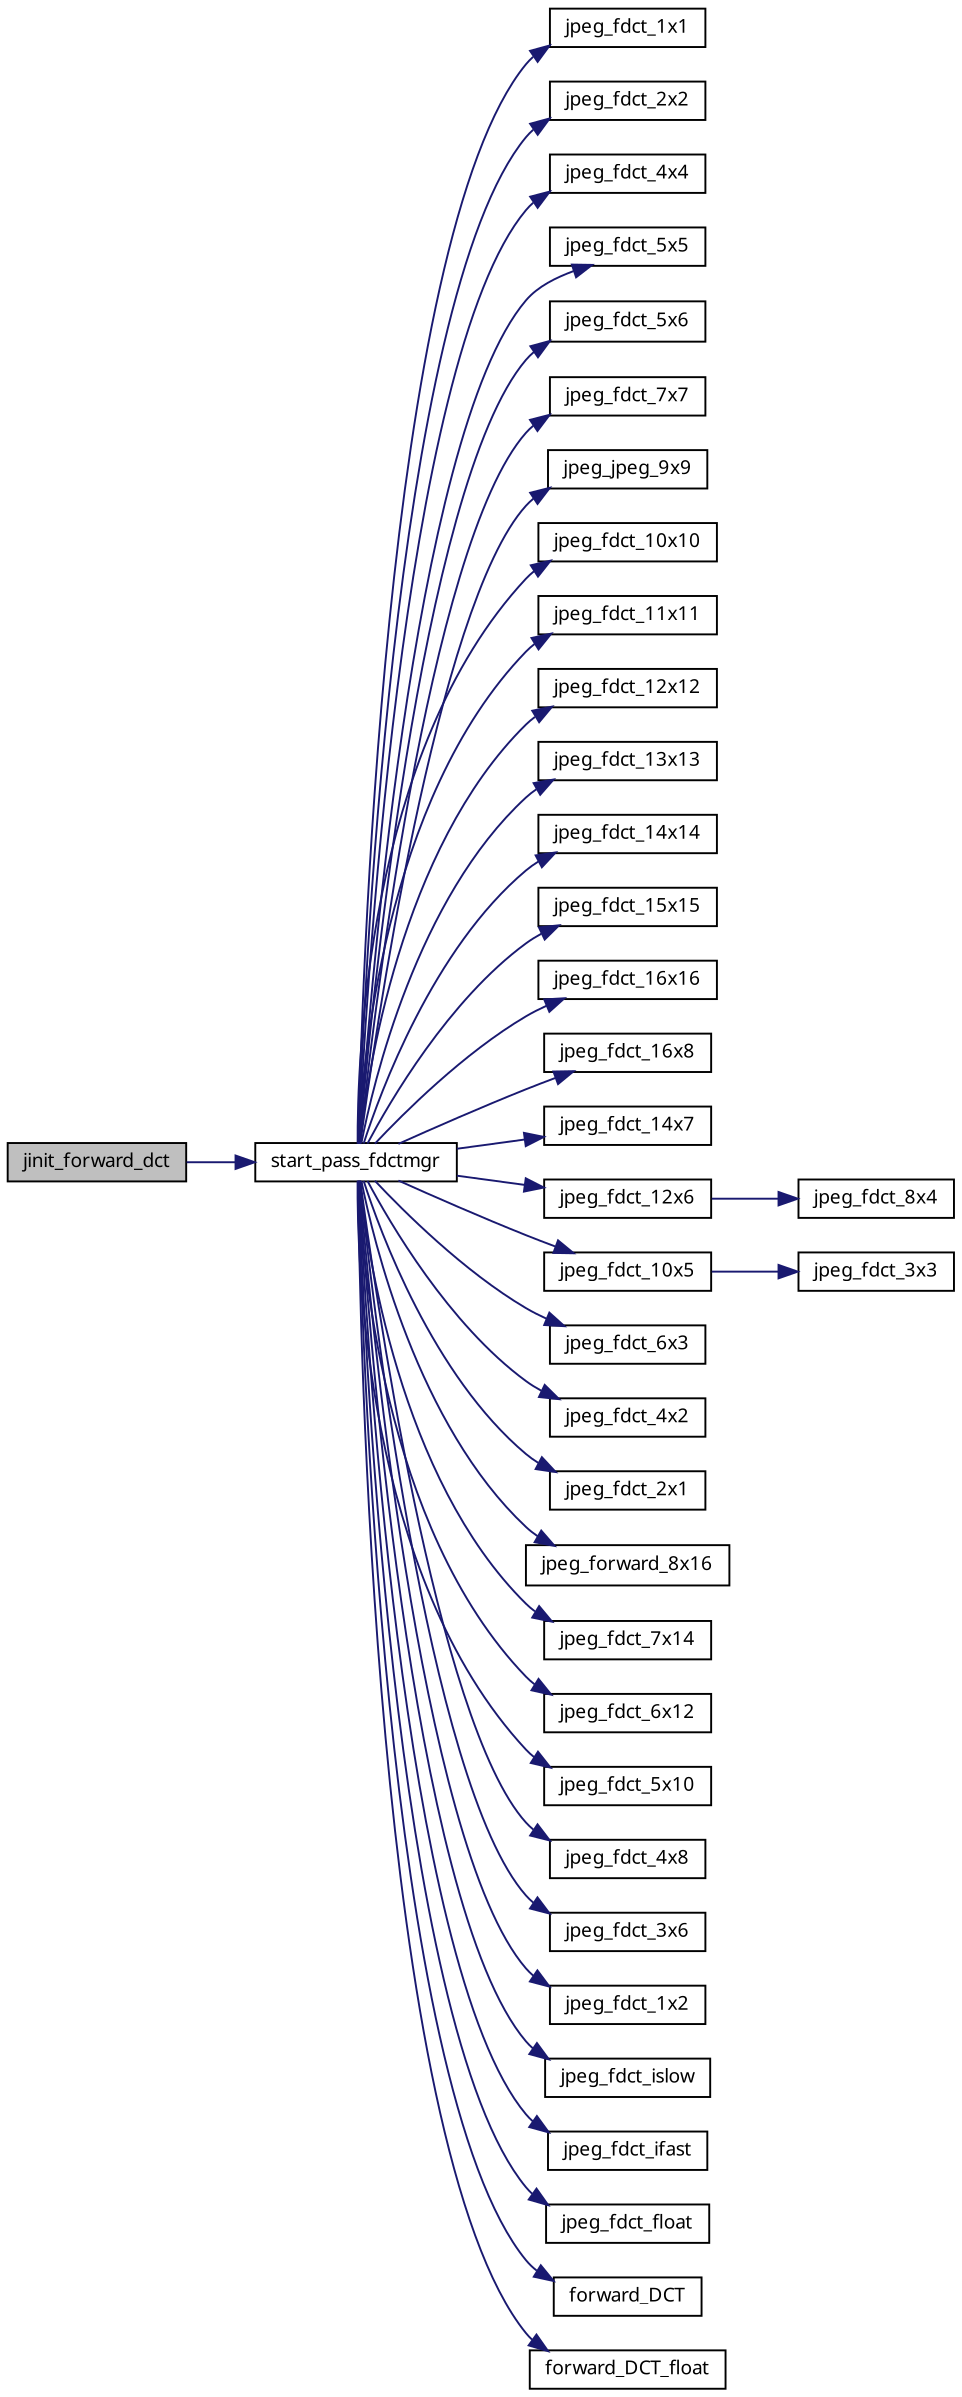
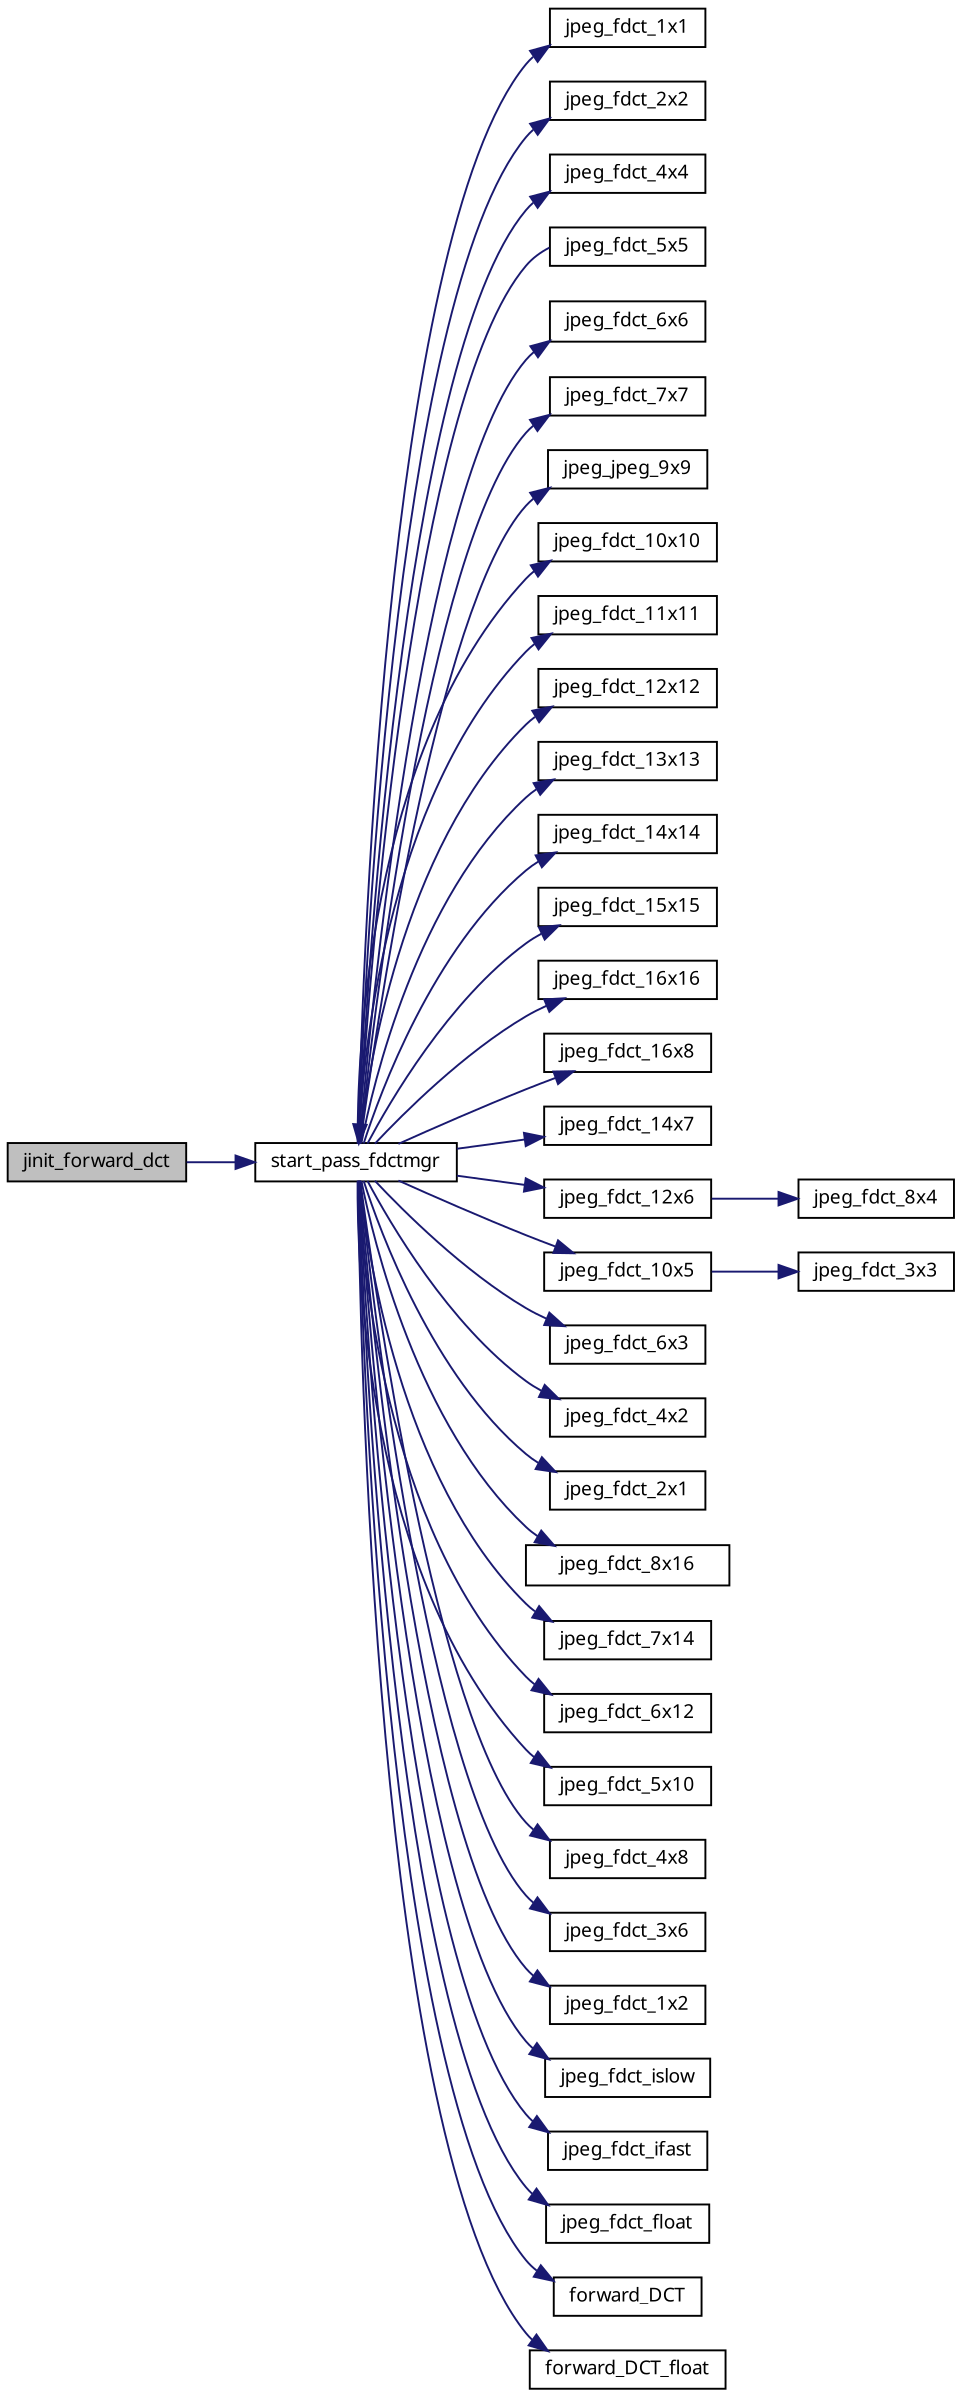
node "jpeg_fdct_5x6": label "jpeg_fdct_5x6" -> "jpeg_fdct_6x6"
edge "start_pass_fdctmgr" -> "jpeg_fdct_5x5": reversed
node "jpeg_forward_8x16": label "jpeg_forward_8x16" -> "jpeg_fdct_8x16"
